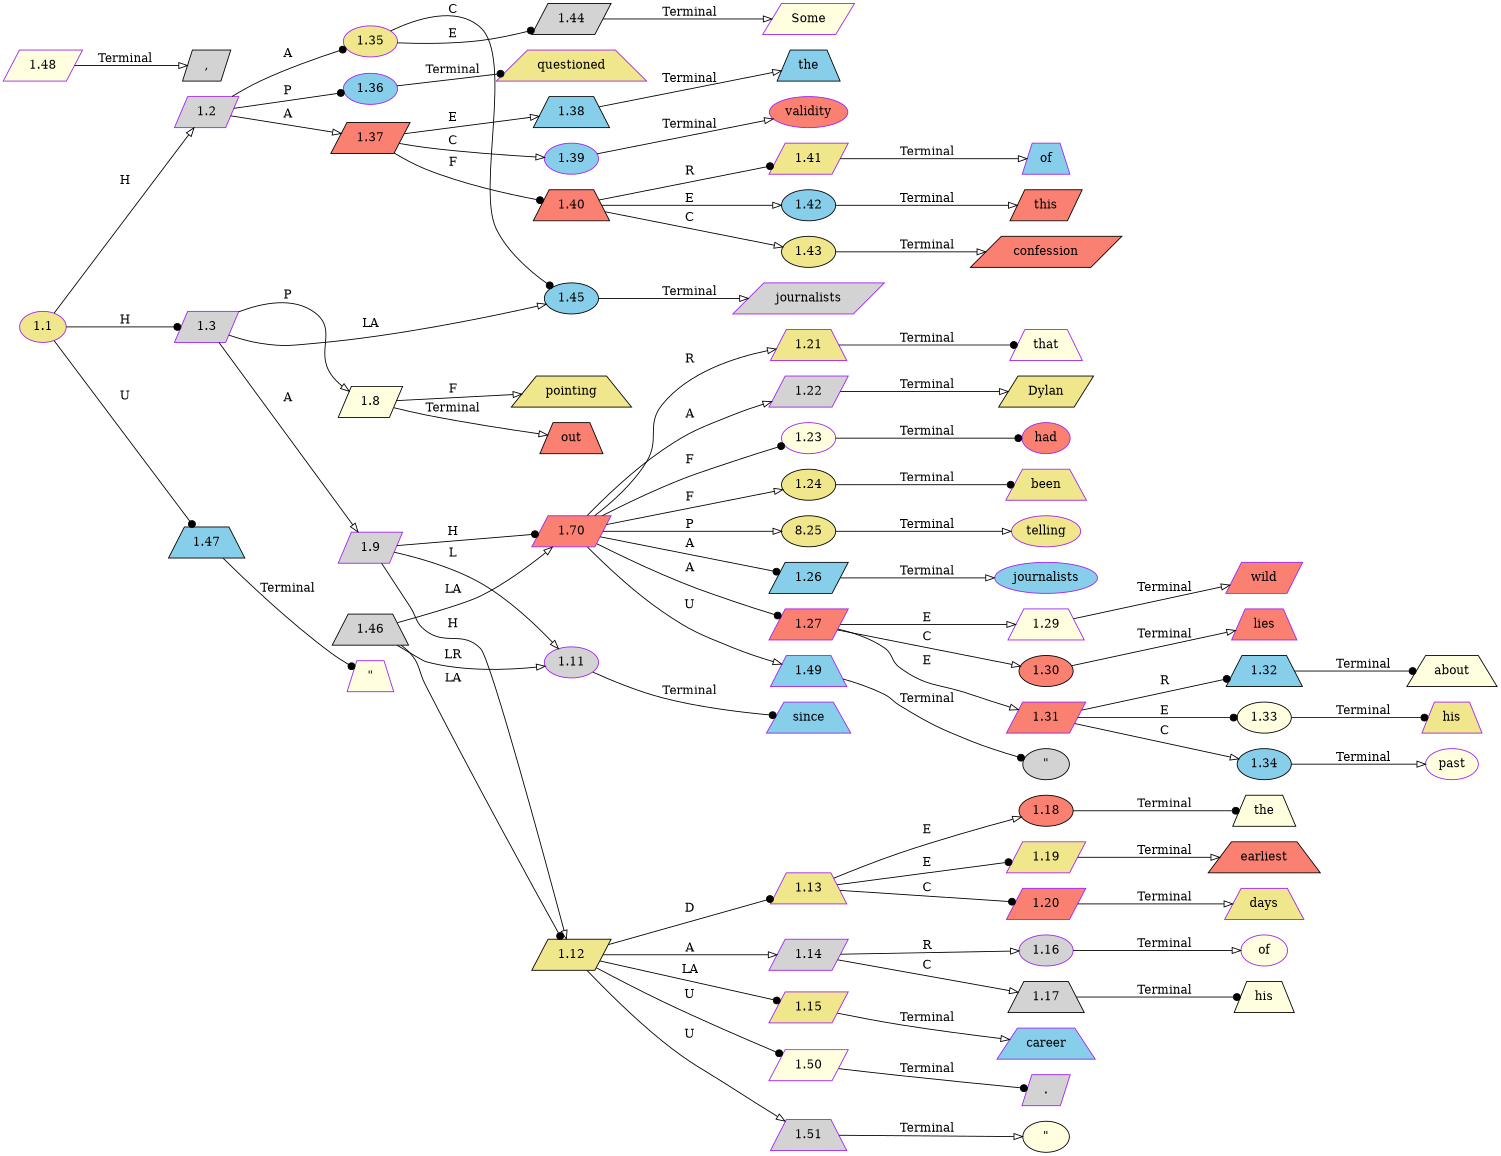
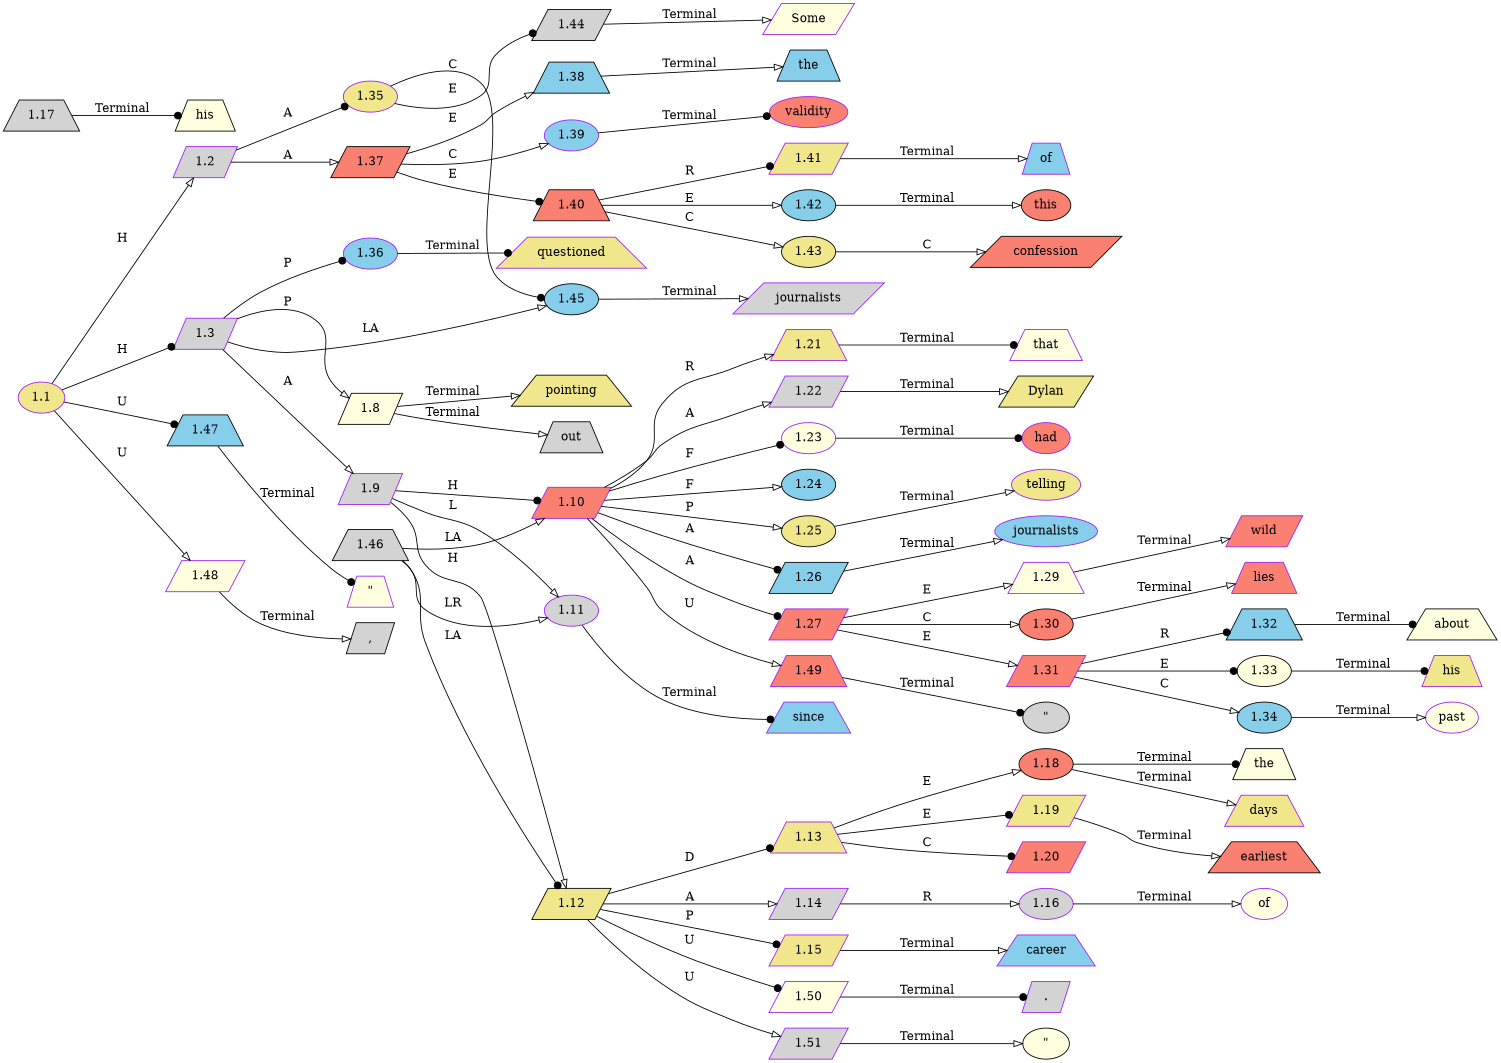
edge "1.2" -> "1.36": now "1.3" -> "1.36"
edge "1.39" -> "validity": arrowhead onormal -> dot
edge "1.37" -> "1.40": label "F" -> "E"
node "this": shape parallelogram -> ellipse
edge "1.43" -> "confession": label "Terminal" -> "C"
edge "1.8" -> "pointing": label "F" -> "Terminal"
node "out": fillcolor salmon -> lightgrey
edge "1.1" -> "1.48": added, label "U"
node "1.24": fillcolor khaki -> skyblue
node "been": removed
node "1.70": label "1.70" -> "1.10"
node "8.25": label "8.25" -> "1.25"
node "1.49": fillcolor skyblue -> salmon
edge "1.20" -> "days": now "1.18" -> "days"
edge "1.12" -> "1.15": label "LA" -> "P"
edge "1.14" -> "1.17": removed, label "C"
node "1.51": shape trapezium -> parallelogram
